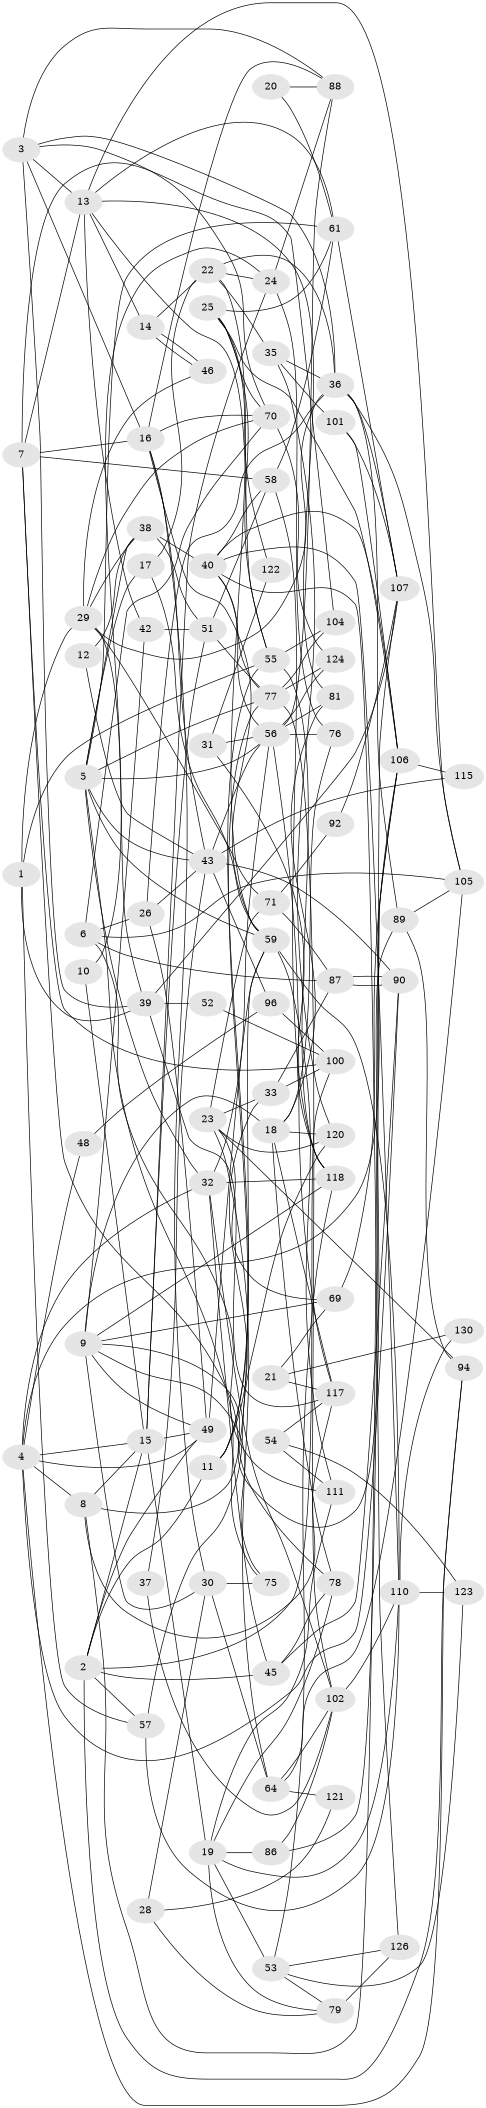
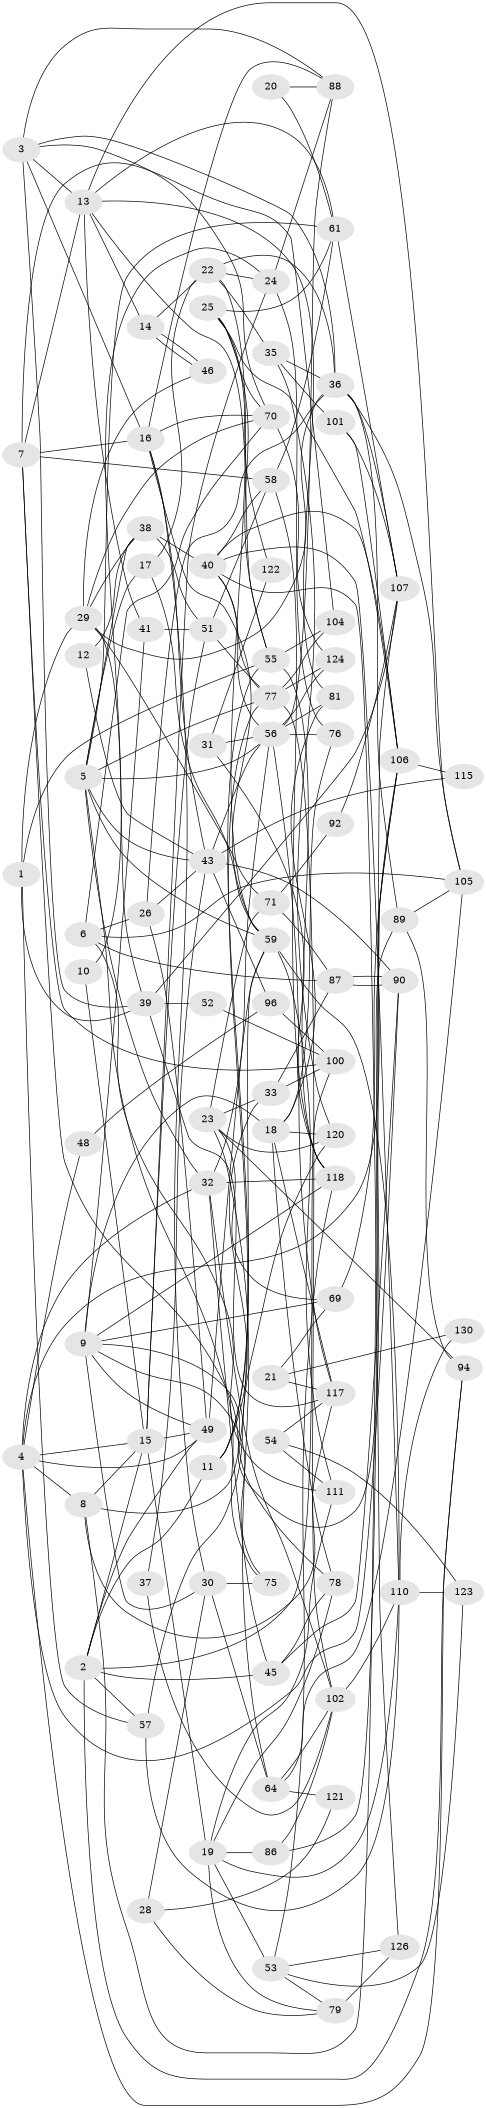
node "42": label "42" -> "41"
